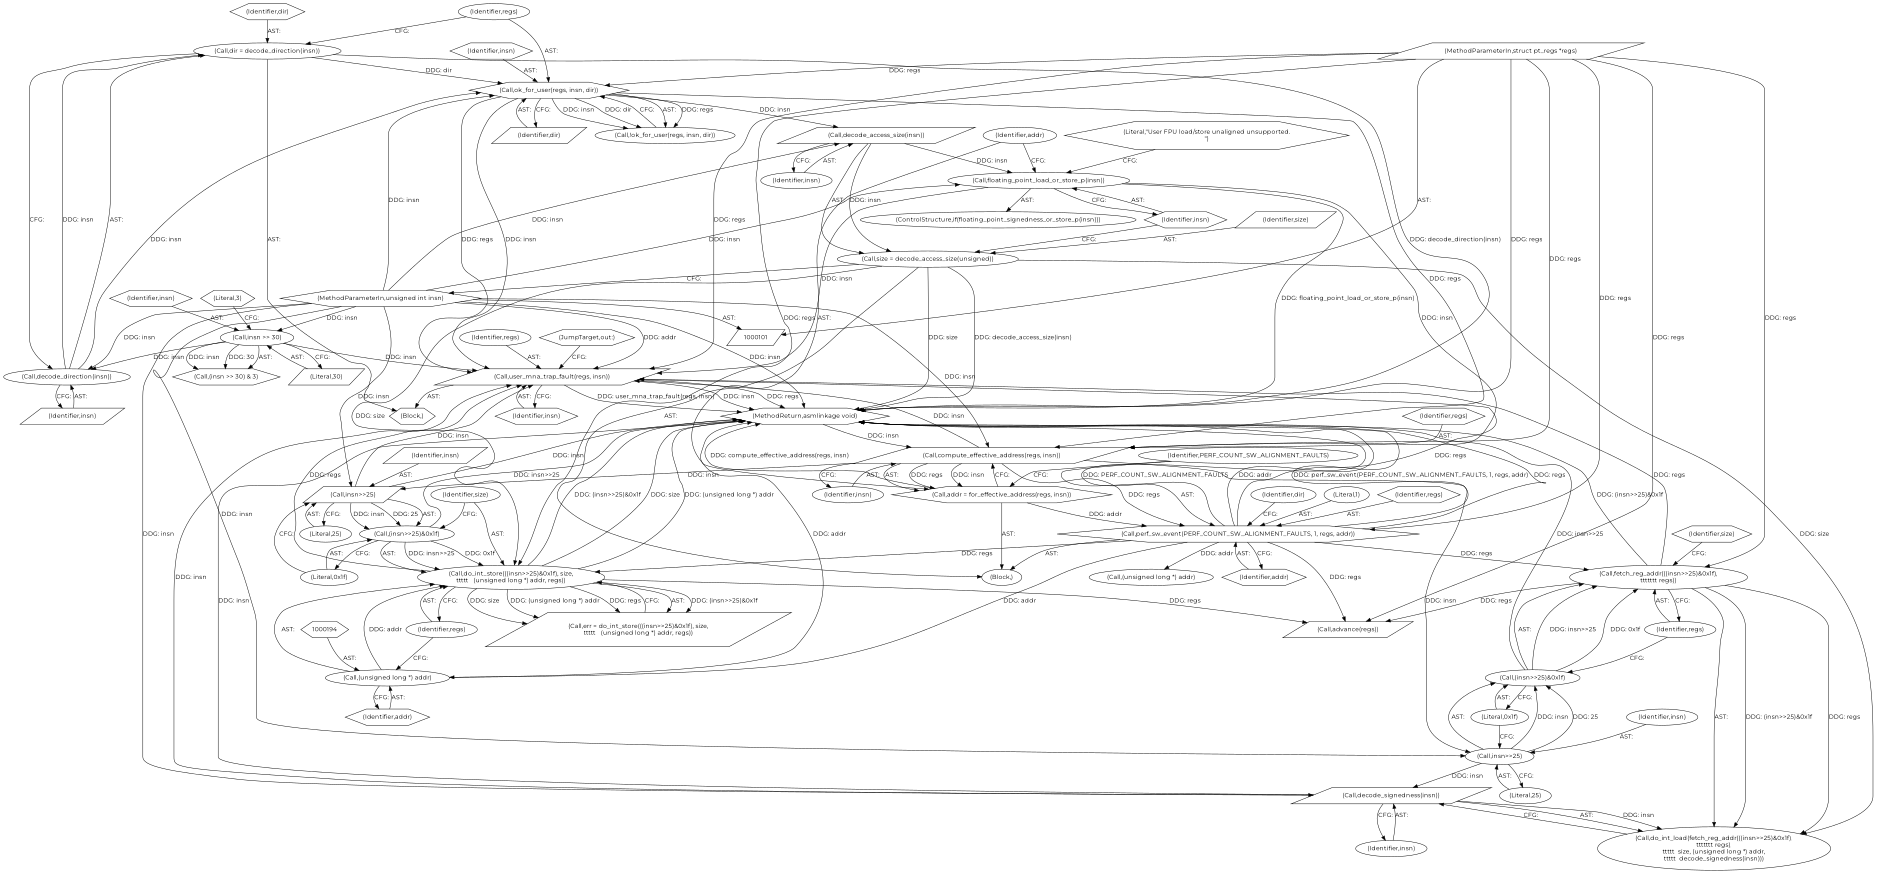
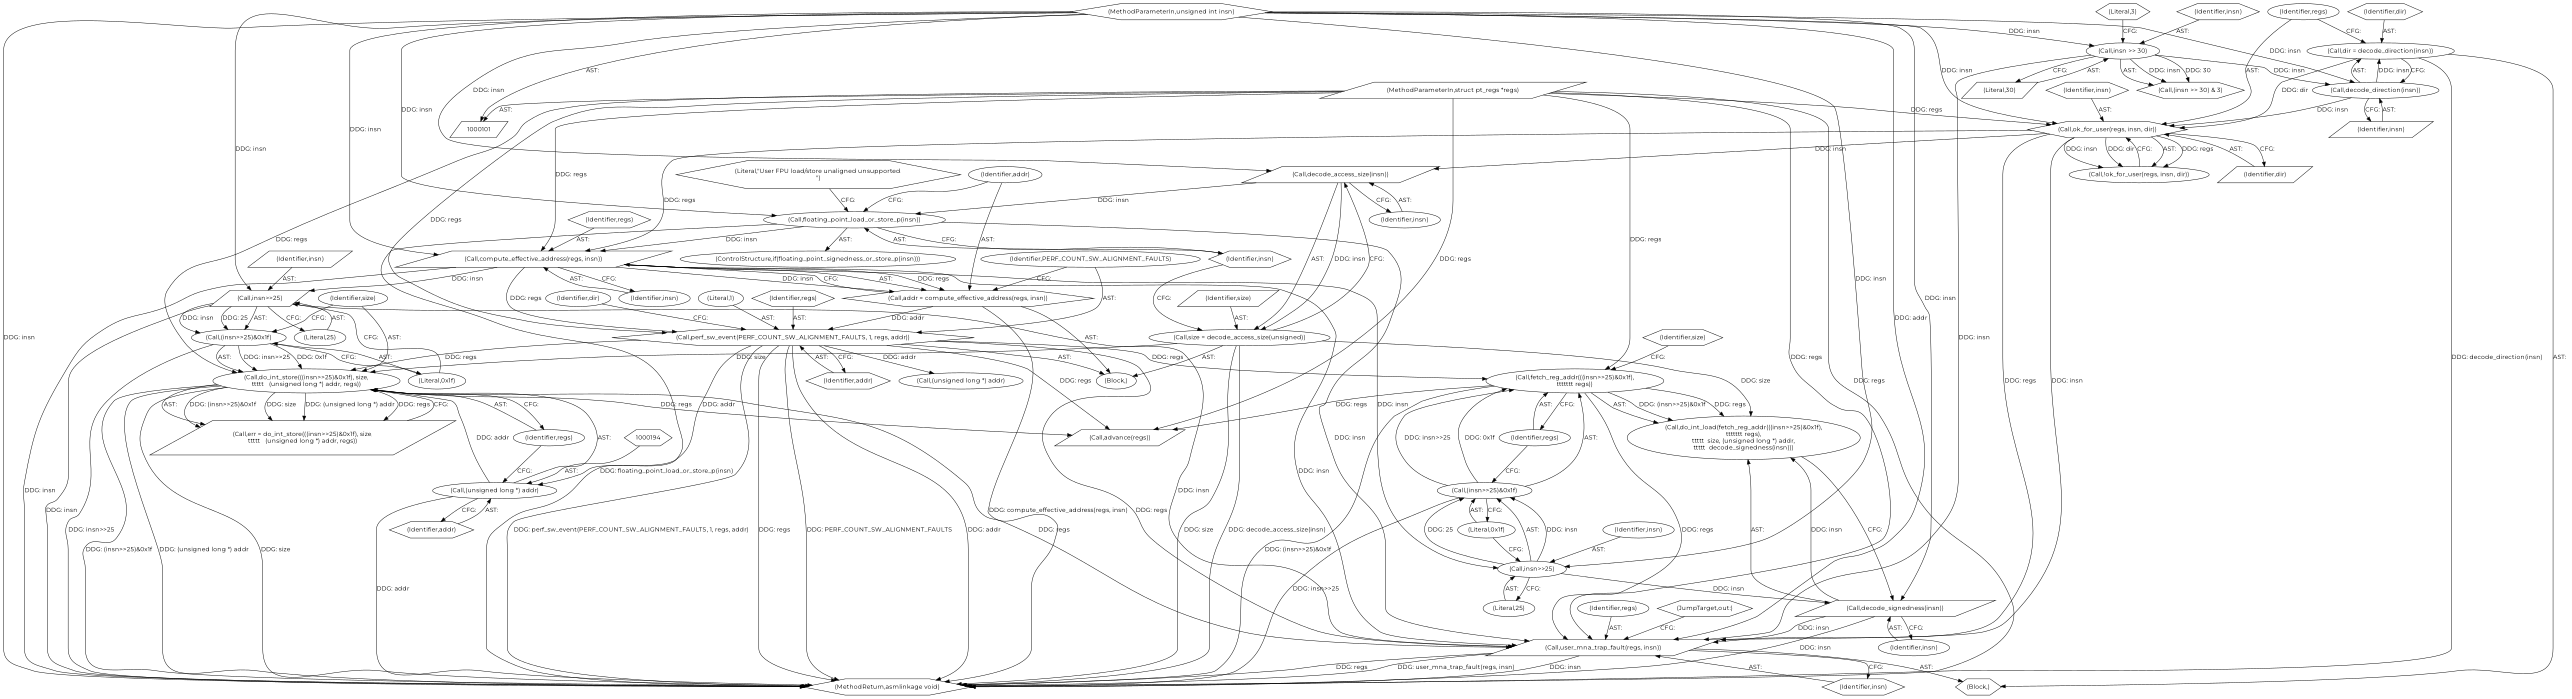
edge "(Call,size = decode_access_size(unsigned))" -> "(MethodParameterIn,unsigned int insn)": now "(Call,size = decode_access_size(unsigned))" -> "(Call,decode_access_size(insn))"
edge "(MethodReturn,asmlinkage void)" -> "(Call,compute_effective_address(regs, insn))": reversed
node "(Call,addr = for_effective_address(regs, insn))": label "(Call,addr = for_effective_address(regs, insn))" -> "(Call,addr = compute_effective_address(regs, insn))"
